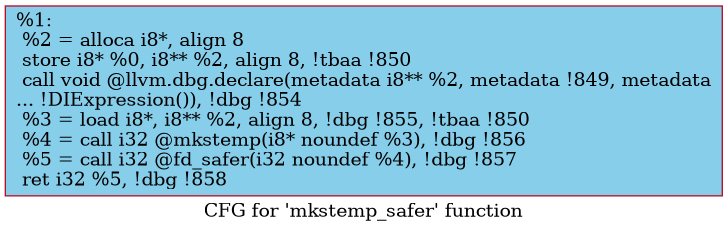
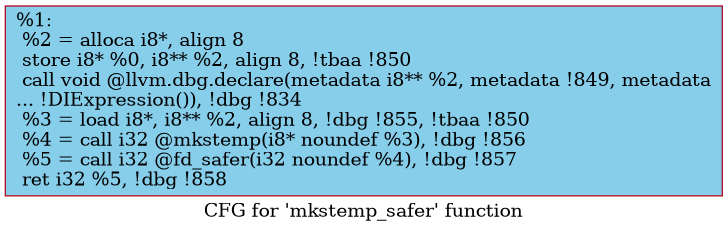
node "%1:": text "... !DIExpression()), !dbg !854" -> "... !DIExpression()), !dbg !834"
